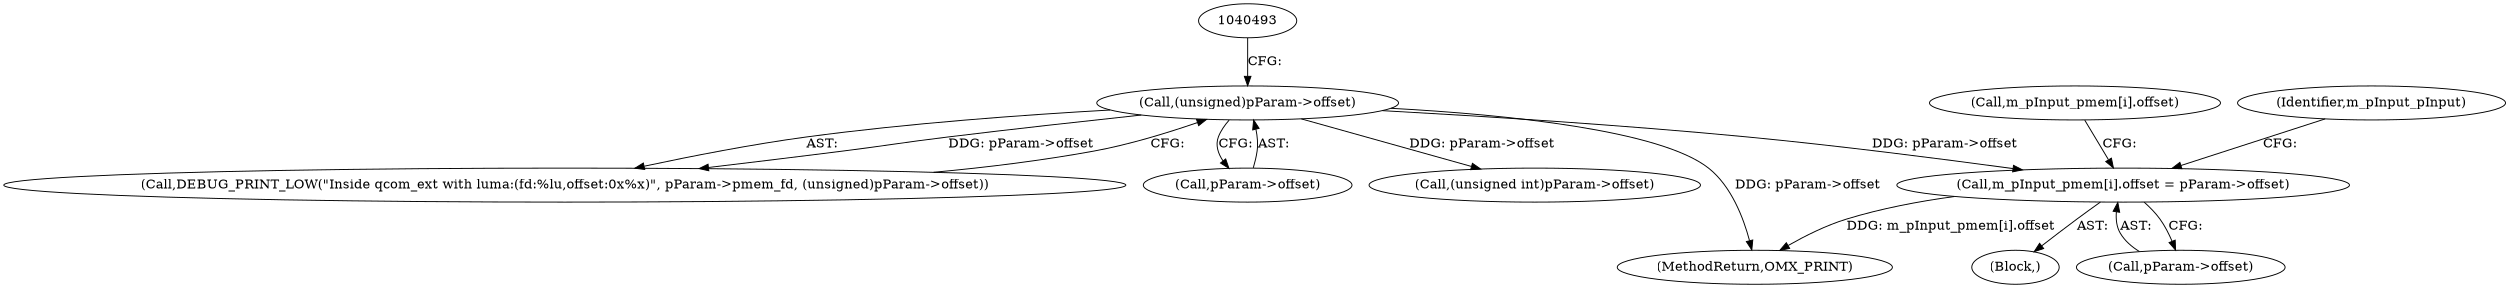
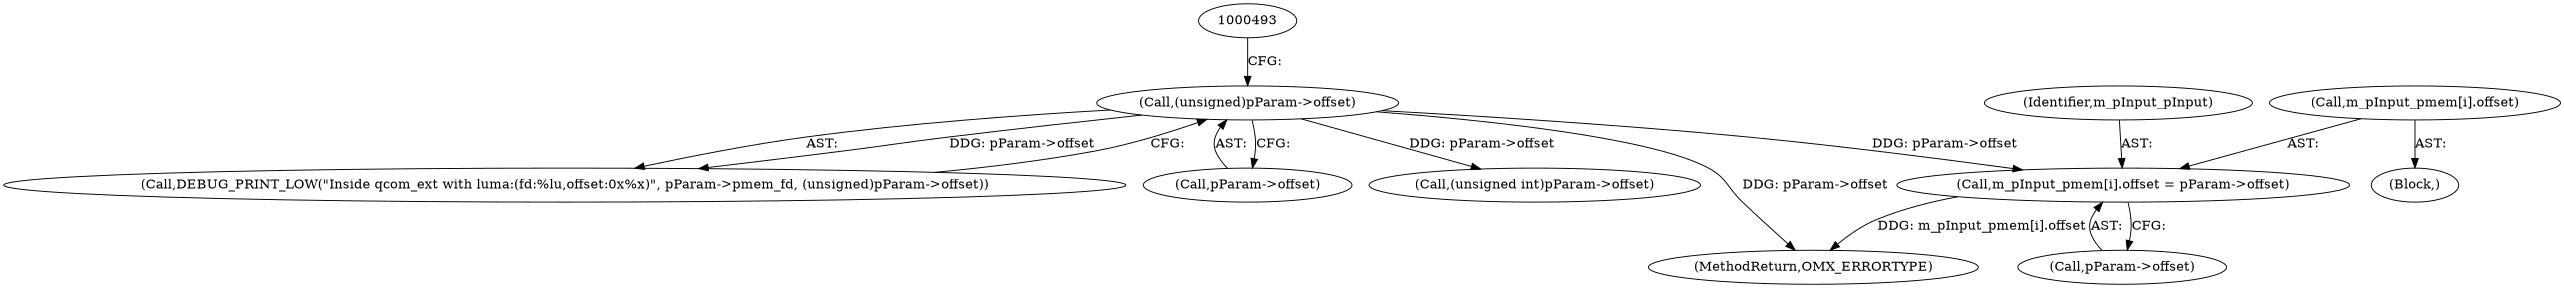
node "1040493": label "1040493" -> "1000493"
edge "(Call,m_pInput_pmem[i].offset)" -> "(Call,m_pInput_pmem[i].offset = pParam->offset)": label "CFG: " -> "AST: "
edge "(Identifier,m_pInput_pInput)" -> "(Call,m_pInput_pmem[i].offset = pParam->offset)": label "CFG: " -> "AST: "
edge "(Call,m_pInput_pmem[i].offset = pParam->offset)" -> "(Block,)": now "(Call,m_pInput_pmem[i].offset)" -> "(Block,)"
node "(MethodReturn,OMX_PRINT)": label "(MethodReturn,OMX_PRINT)" -> "(MethodReturn,OMX_ERRORTYPE)"
